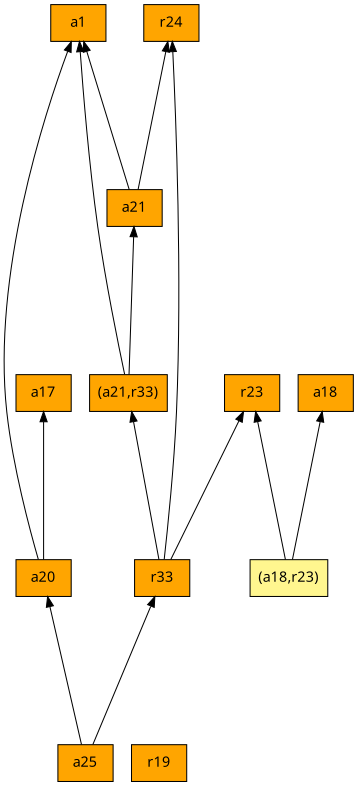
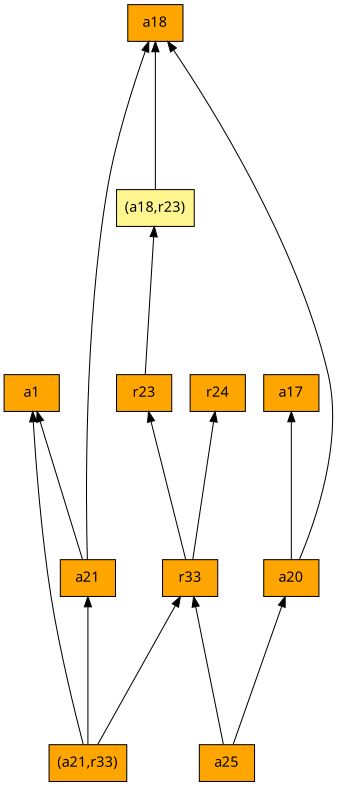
edge "a21" -> "r24": now "a21" -> "a18"
edge "a20" -> "a1": now "a20" -> "a18"
edge "r33" -> "(a21,r33)": reversed
edge "(a18,r23)" -> "r23": reversed
node "r19": removed
